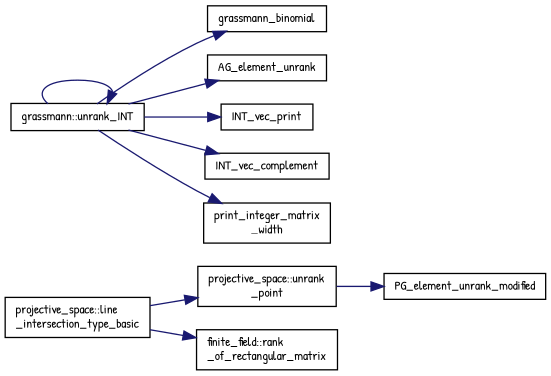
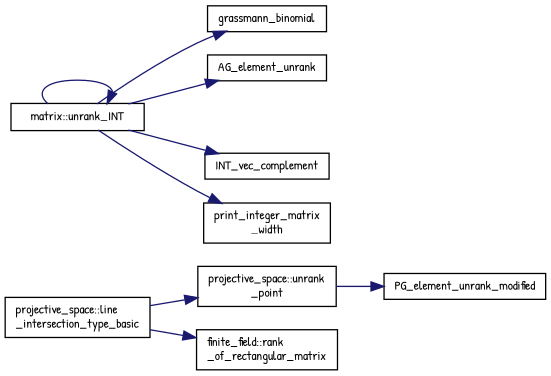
node "grassmann::unrank_INT": label "grassmann::unrank_INT" -> "matrix::unrank_INT"
node "INT_vec_print": removed
